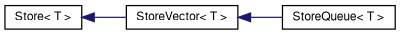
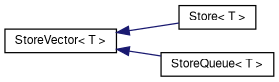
edge "StoreVector< T >" -> "Store< T >": reversed
